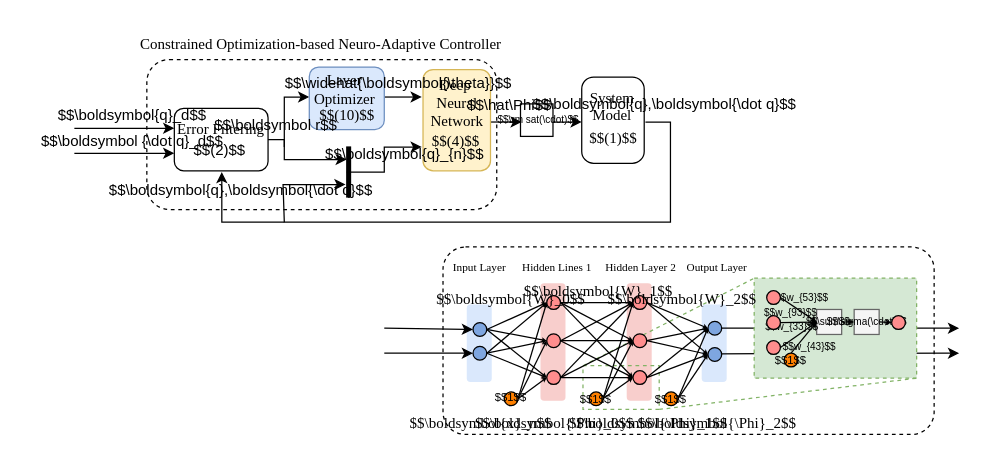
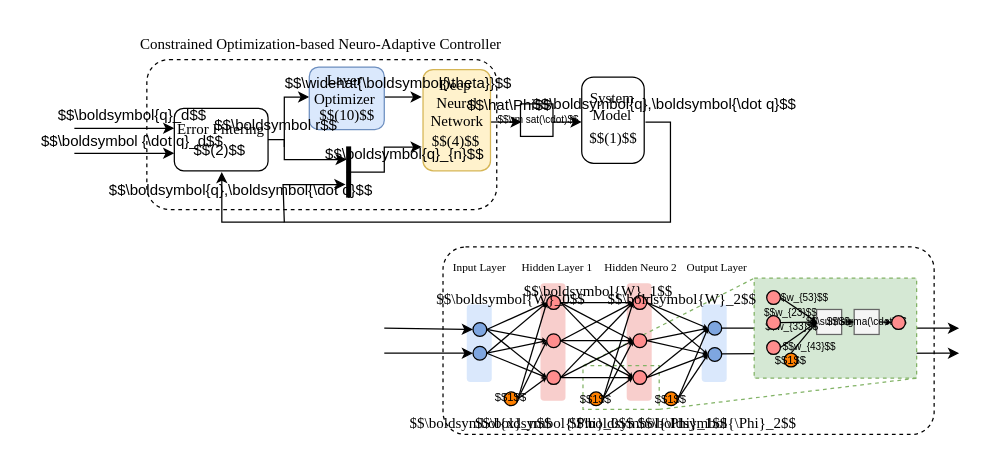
node "Hidden Lines 1": label "Hidden Lines 1" -> "Hidden Layer 1"
node "Hidden Layer 2": label "Hidden Layer 2" -> "Hidden Neuro 2"
node "$$w_{93}$$": label "$$w_{93}$$" -> "$$w_{23}$$"
